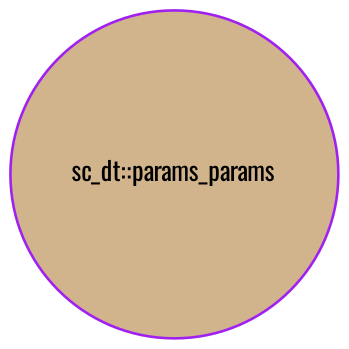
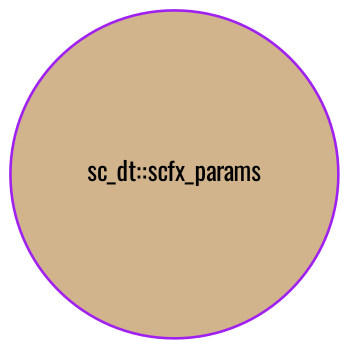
node "sc_dt::params_params": label "sc_dt::params_params" -> "sc_dt::scfx_params"
